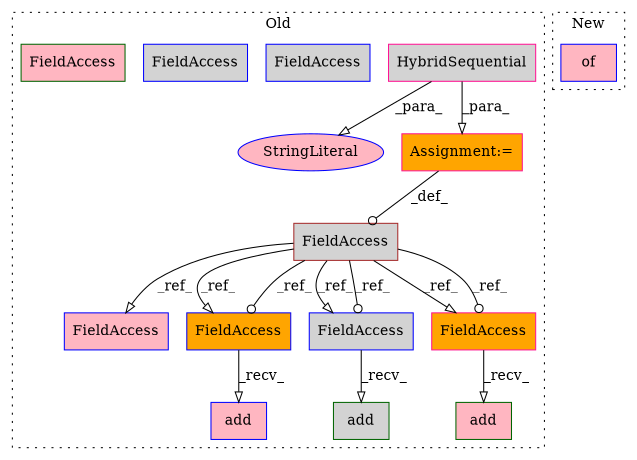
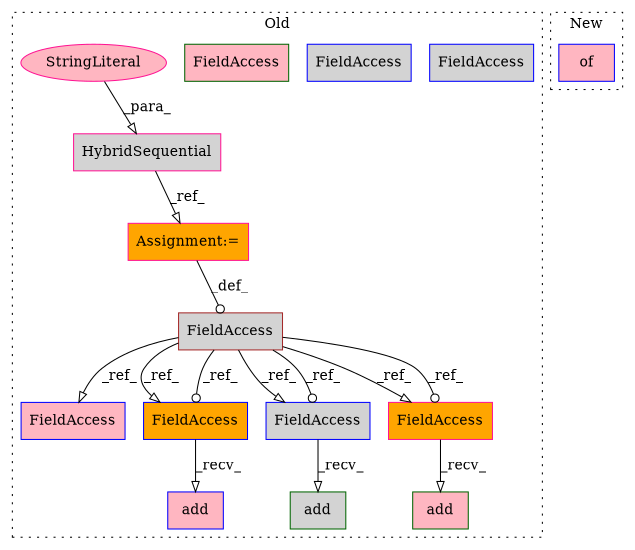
edge "HybridSequential" -> "StringLiteral": reversed
edge "HybridSequential" -> "Assignment:=": label "_para_" -> "_ref_"
node "StringLiteral": color blue -> deeppink
